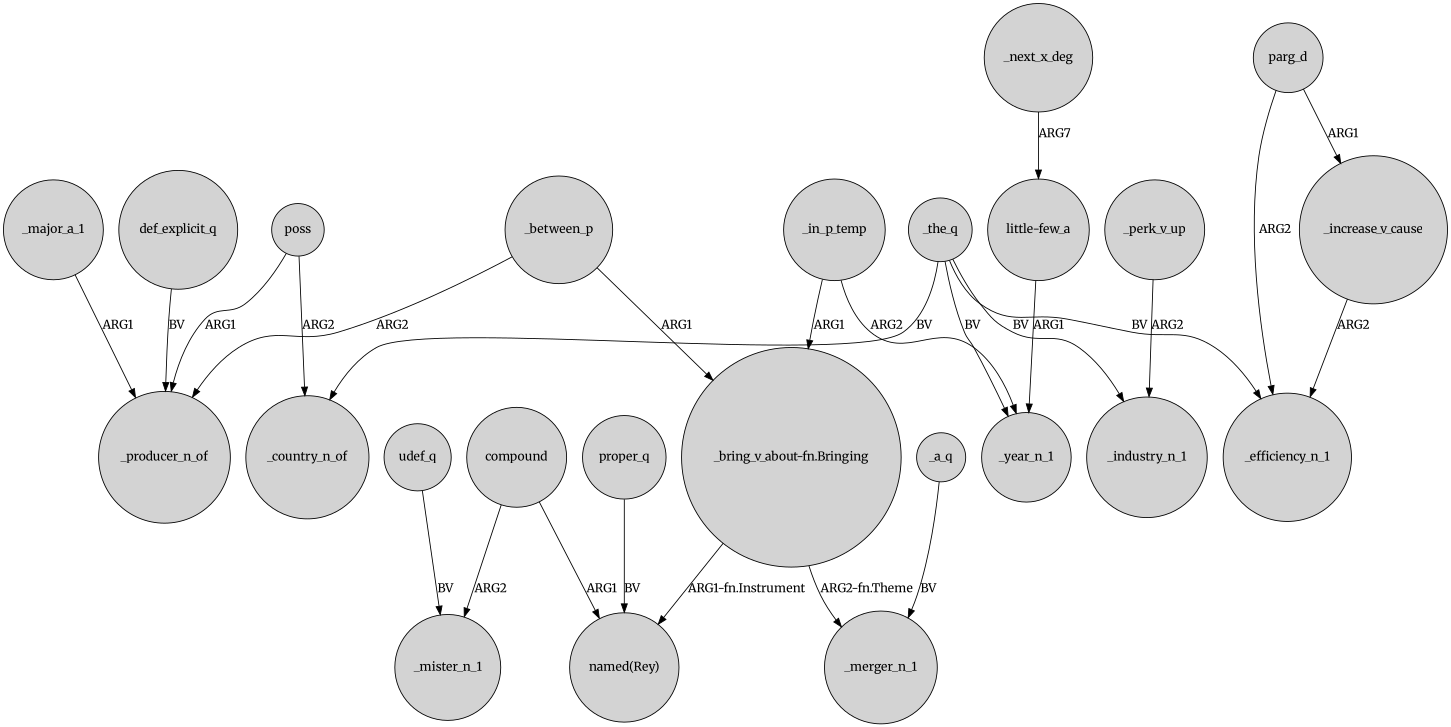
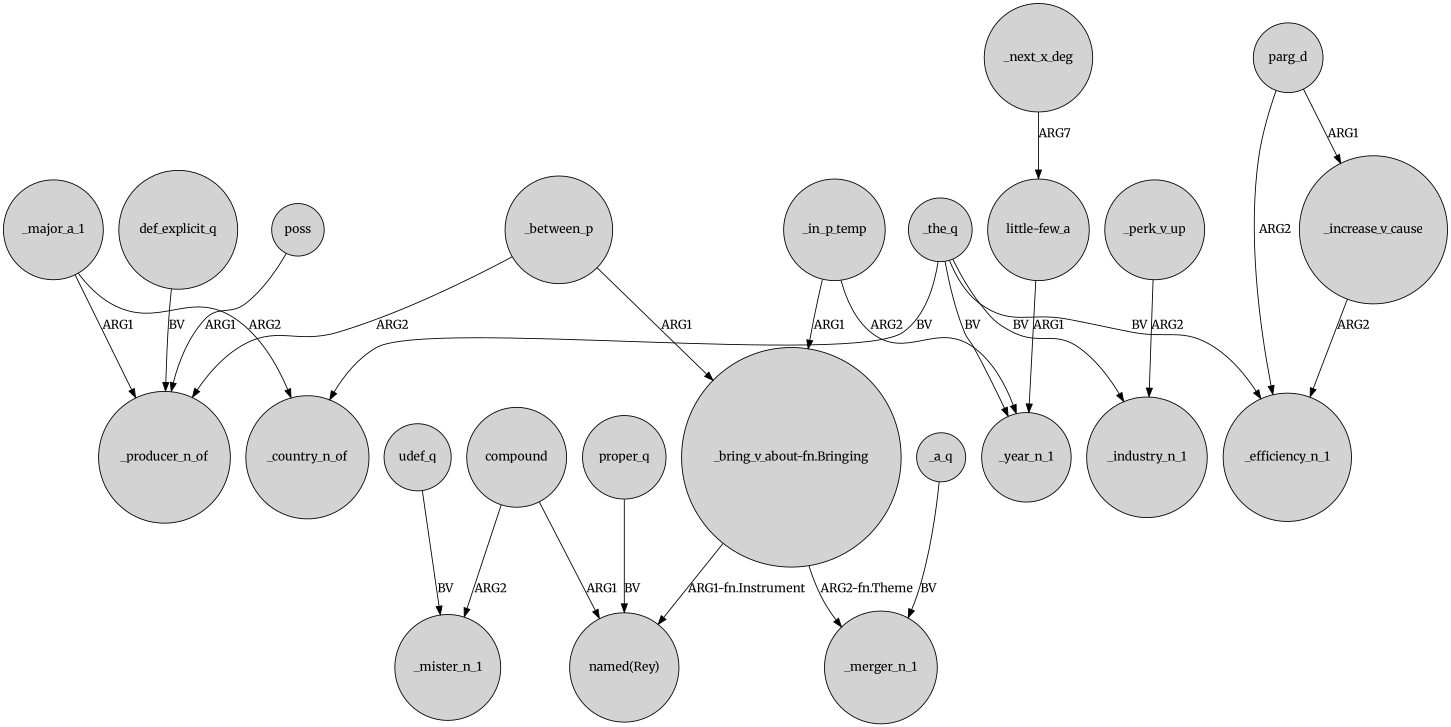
edge "poss" -> "_country_n_of": now "_major_a_1" -> "_country_n_of"
